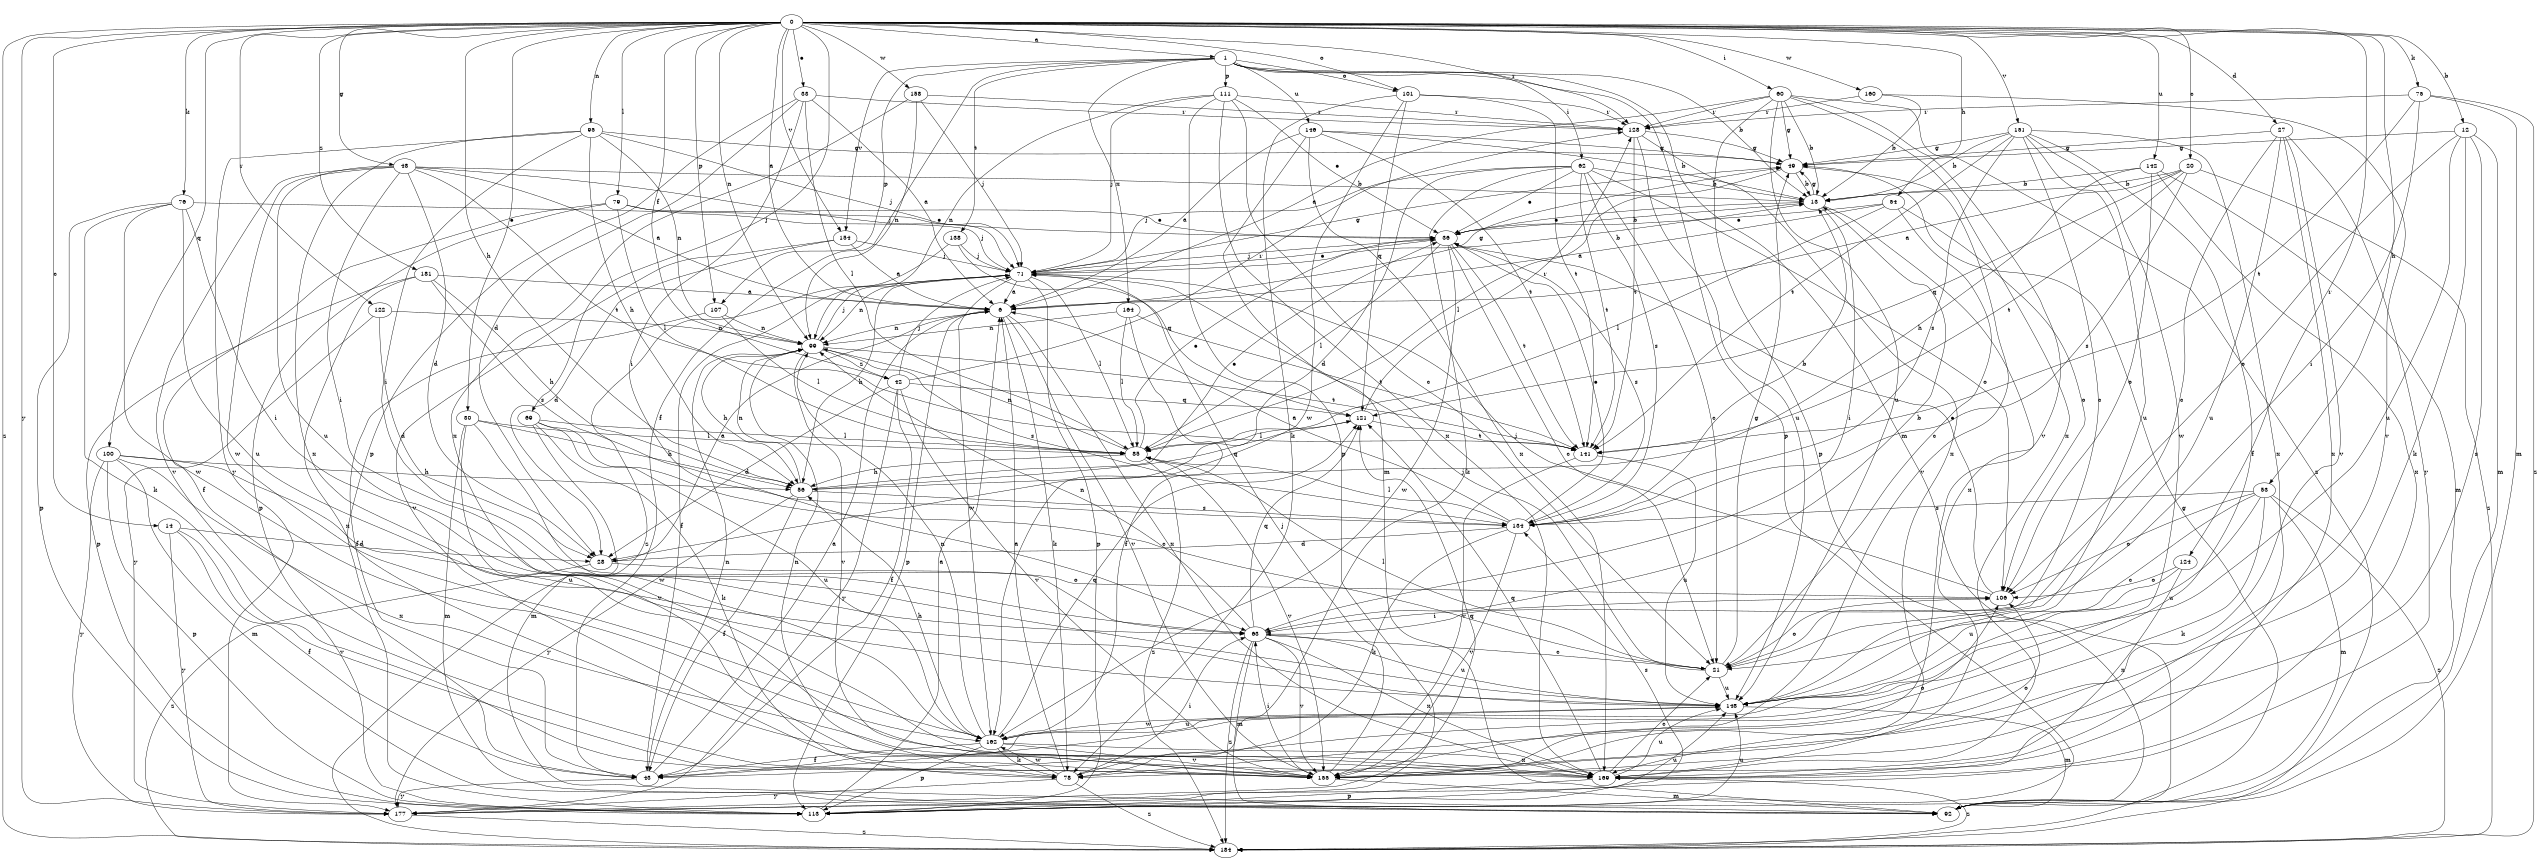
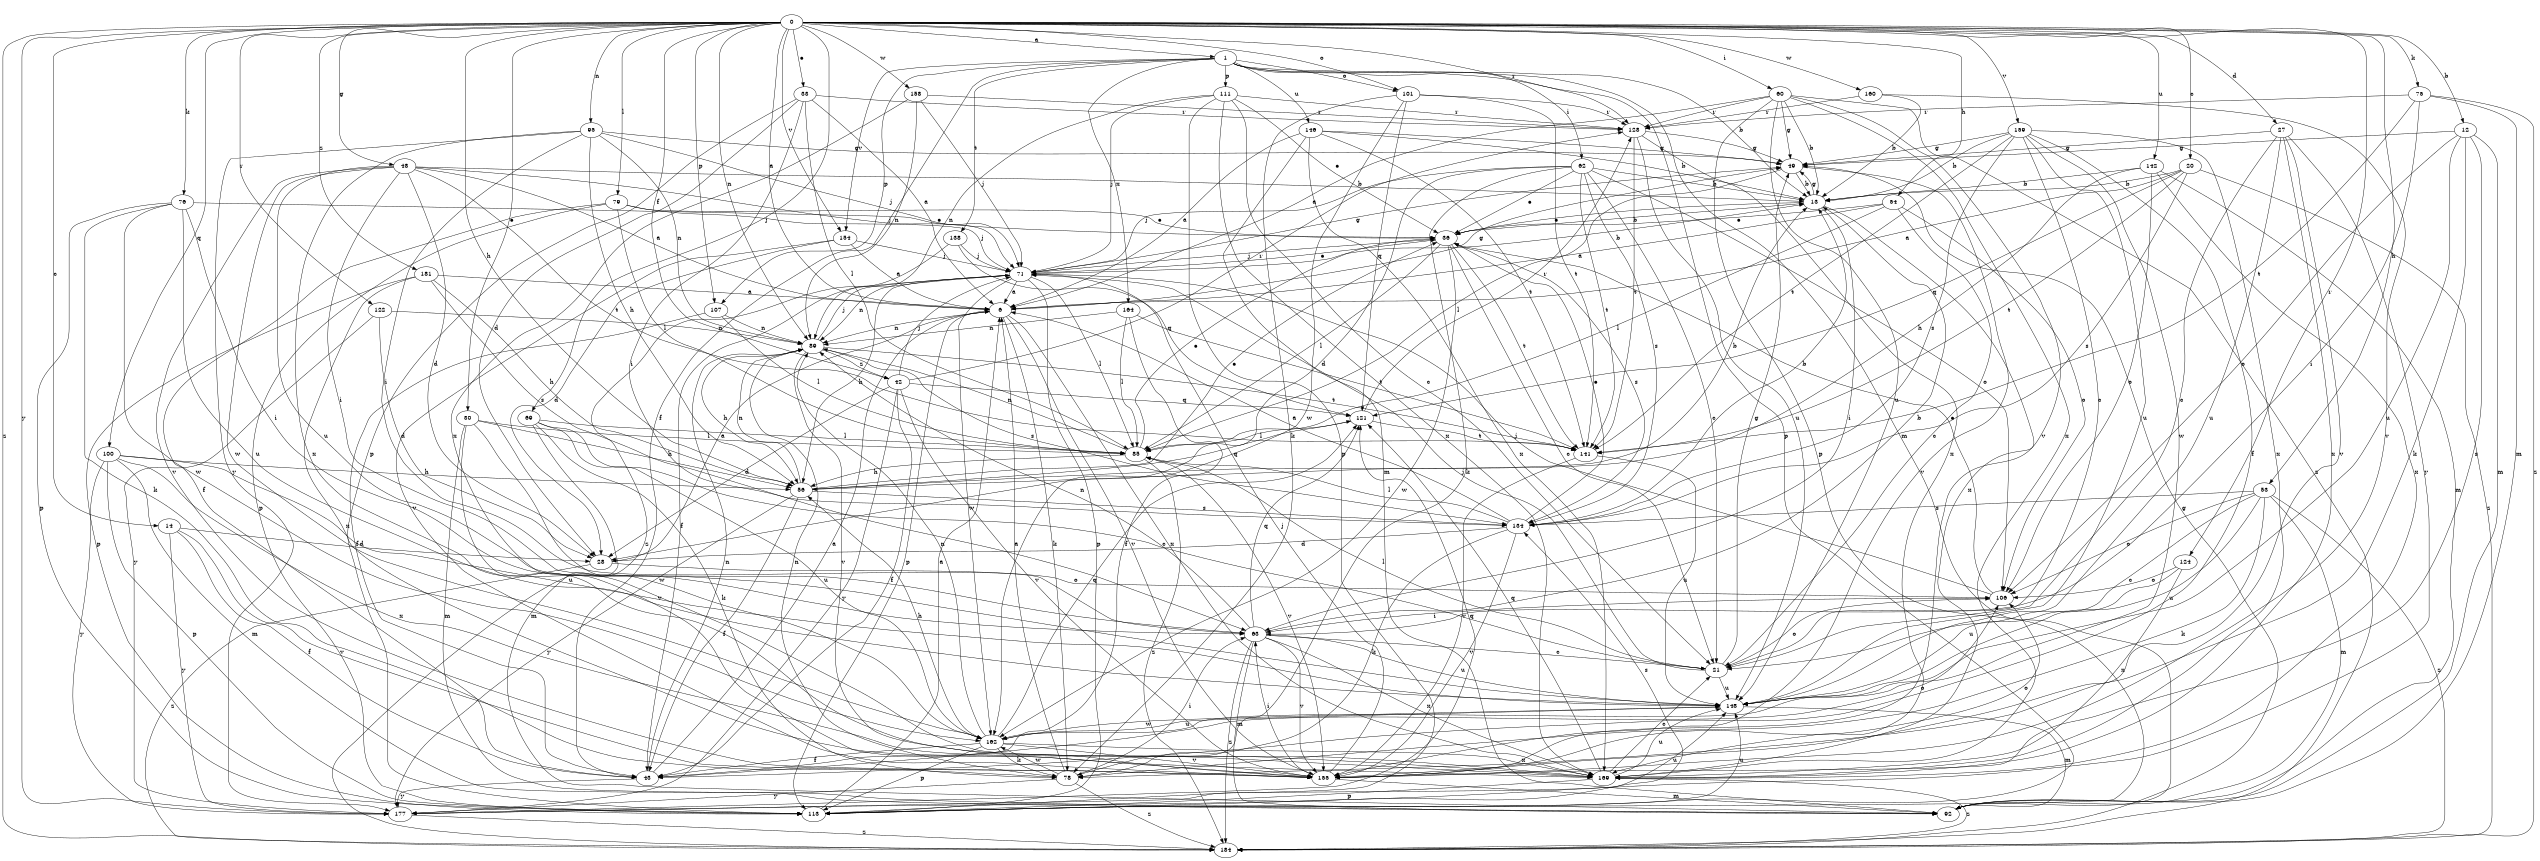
node "151": label "151" -> "159"
node "99": label "99" -> "89"
edge "56" -> "13": added, label "b"
